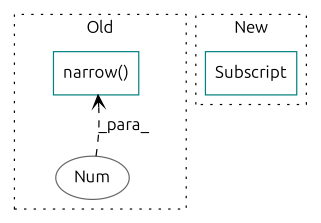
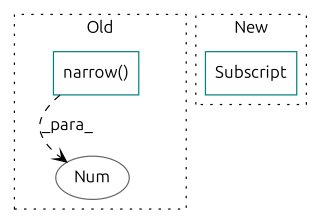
edge "Num" -> "narrow()": reversed
